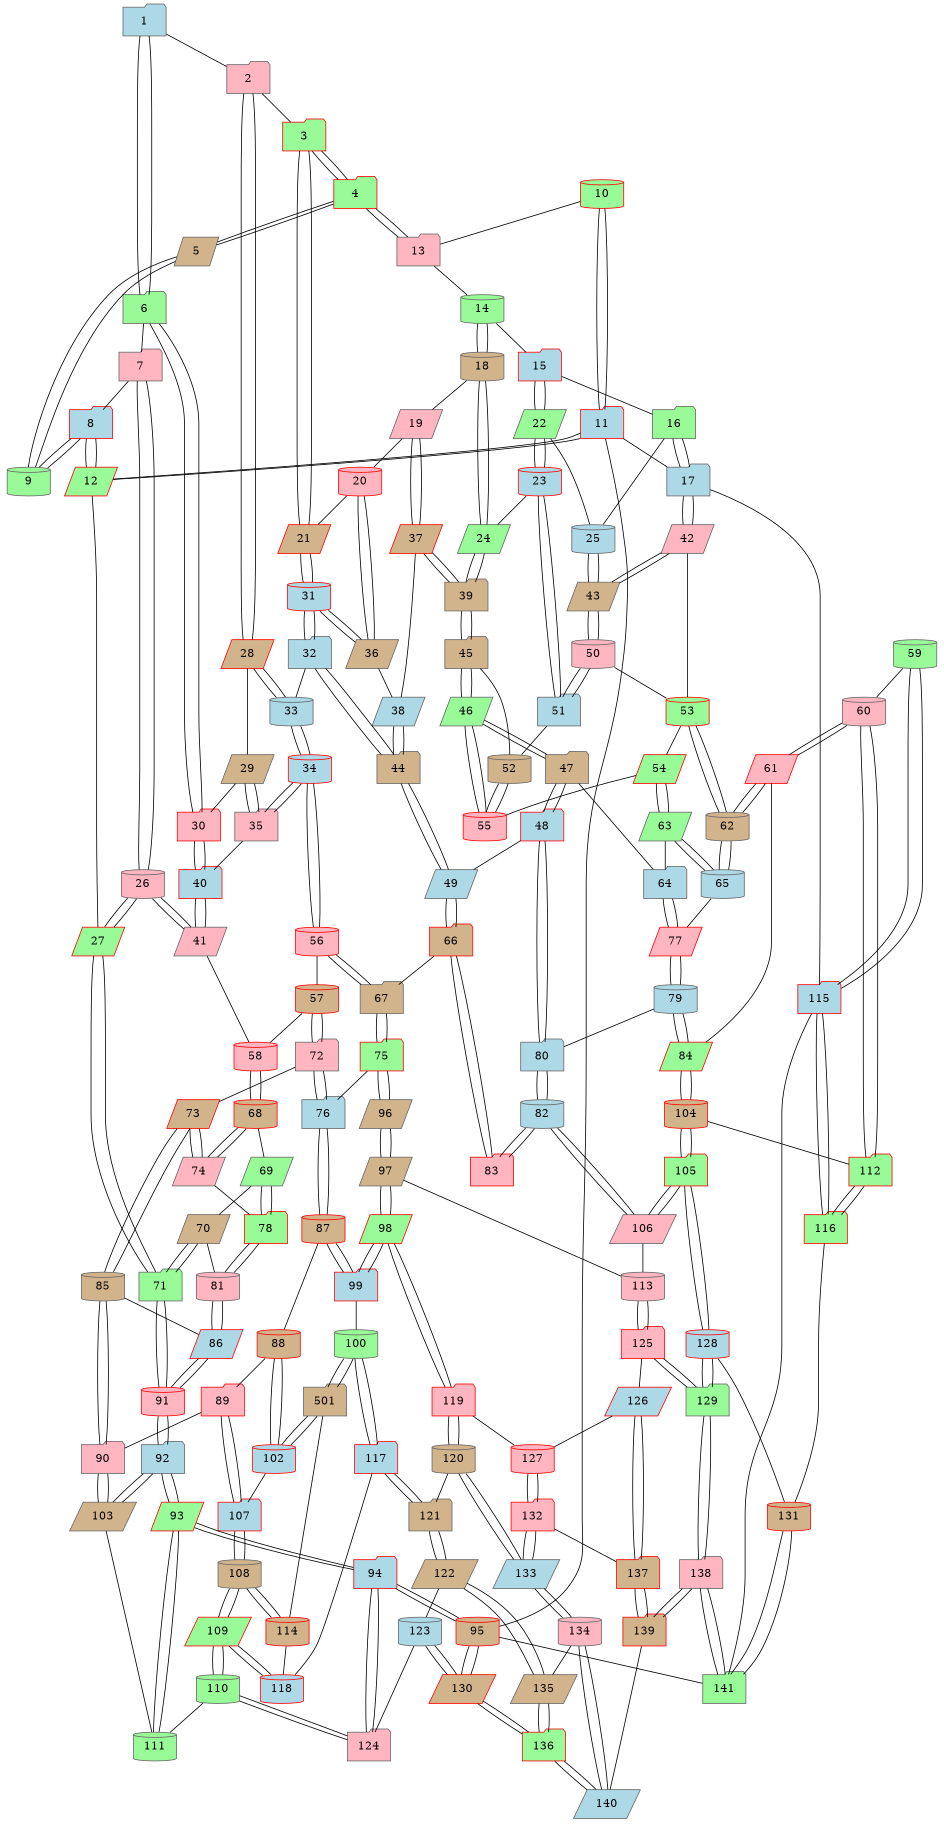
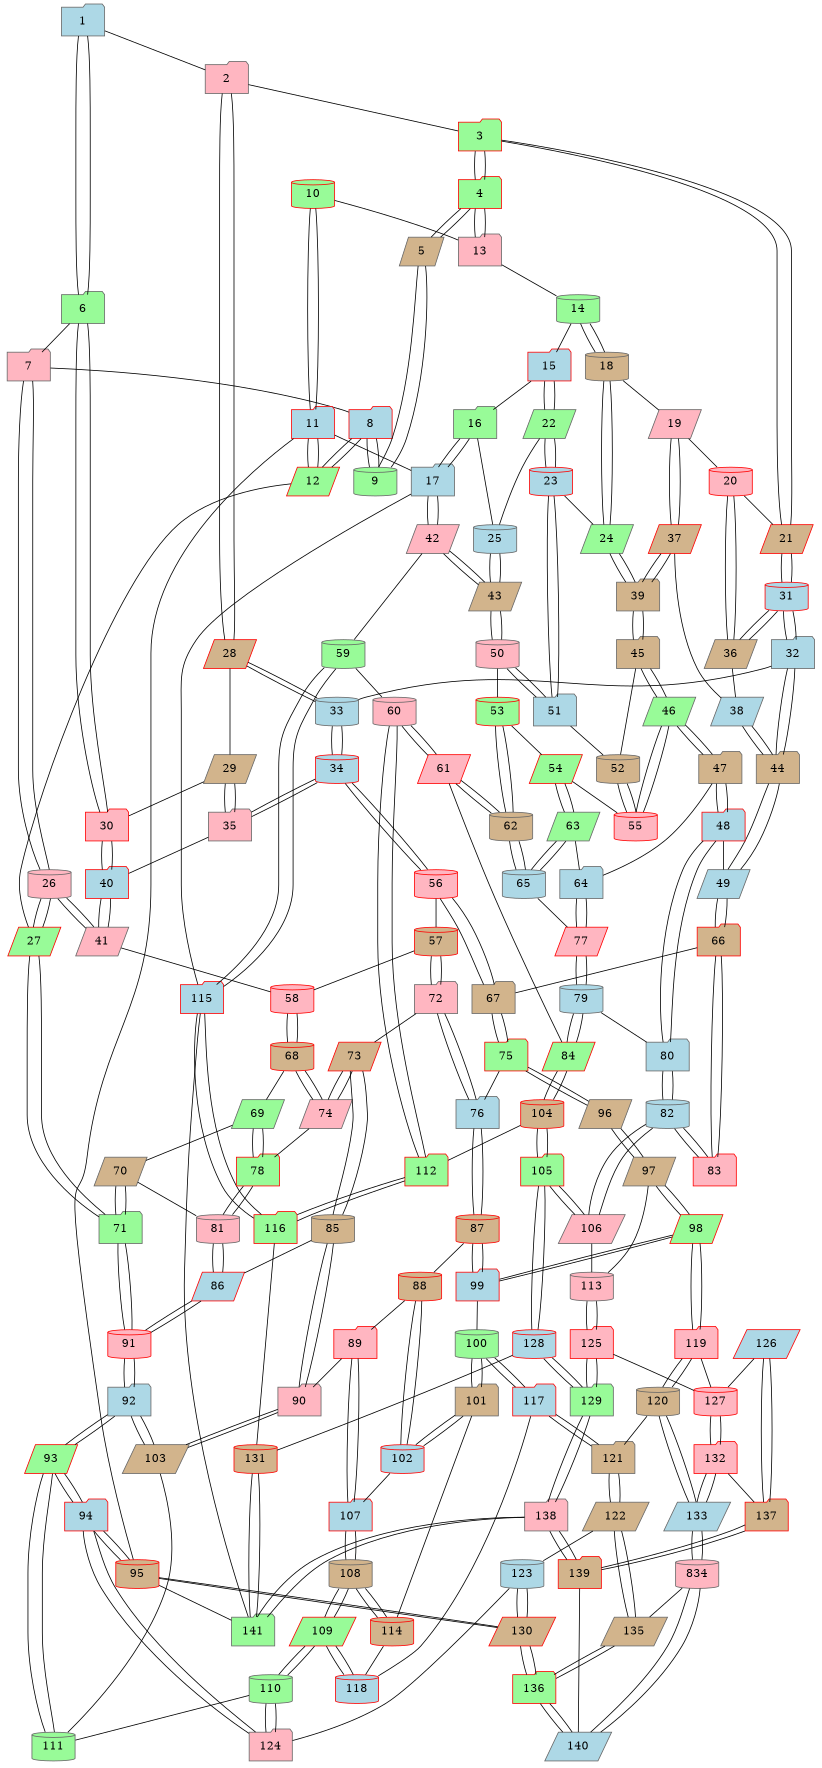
edge "42" -- "53": now "42" -- "59"
edge "125" -- "126": now "125" -- "127"
node "501": label "501" -> "101"
node "134": label "134" -> "834"
